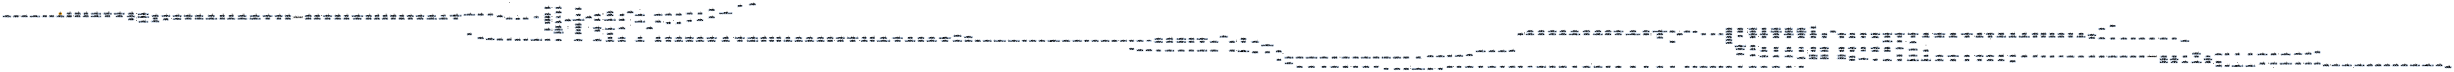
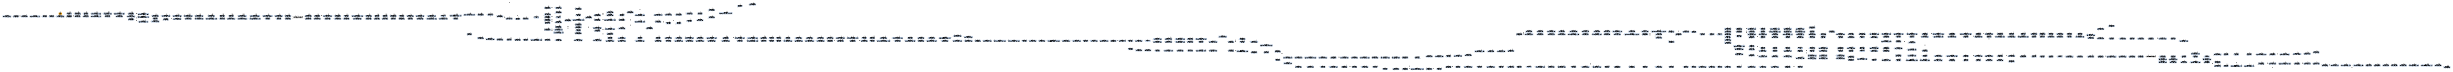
node "0x0359002f movl %edx, 0x4(%movsb)": label "0x0359002f movl %edx, 0x4(%movsb)" -> "0x0359002f movl %edx, 0x4(%ecx)"
